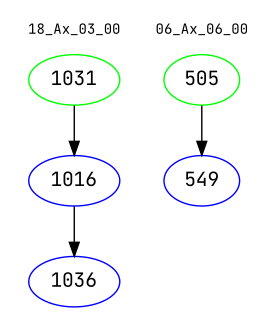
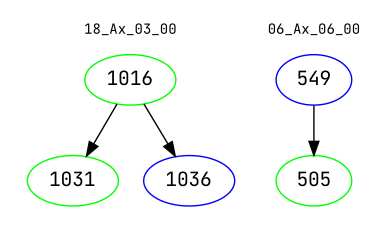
edge "1031" -> "1016": reversed
edge "505" -> "549": reversed
node "1016": color blue -> green
